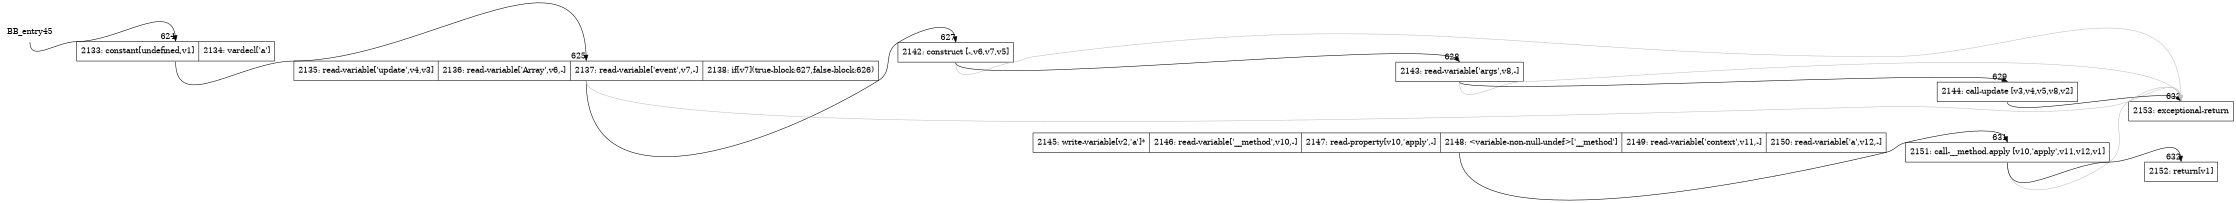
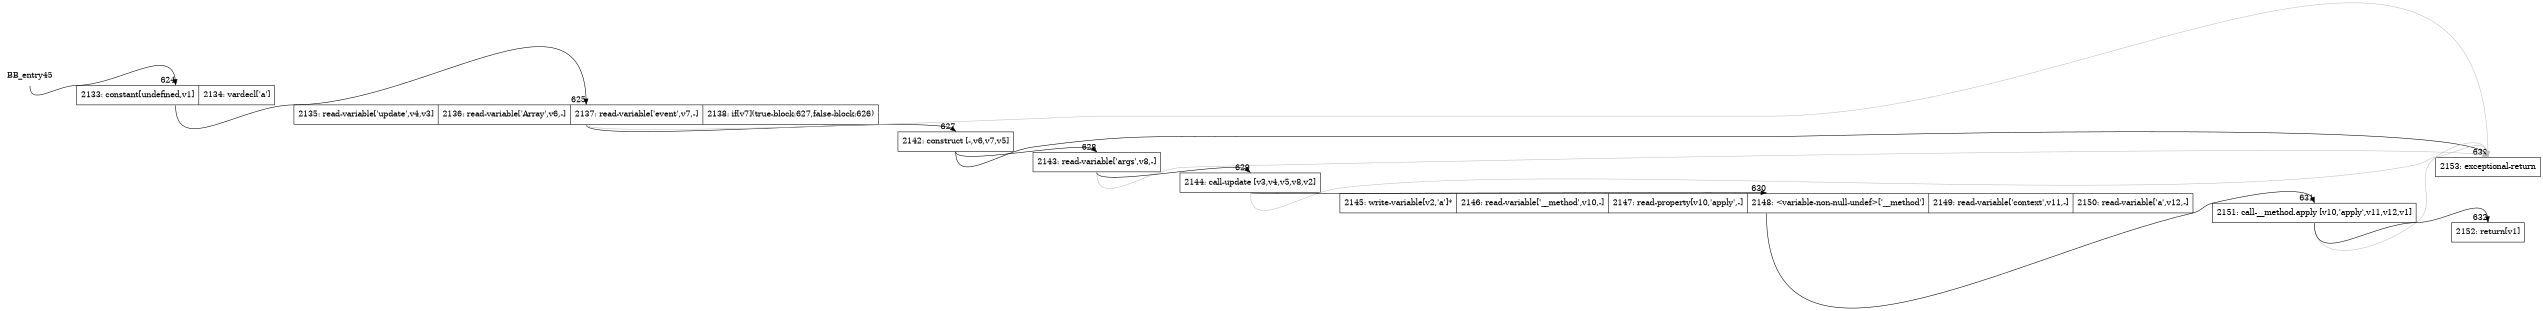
edge "2142: construct [-,v6,v7,v5]" -> "2153: exceptional-return": color gray -> black
edge "2144: call-update [v3,v4,v5,v8,v2]" -> "2153: exceptional-return": color black -> gray
edge "2144: call-update [v3,v4,v5,v8,v2]" -> "2145: write-variable[v2,'a']*": added
